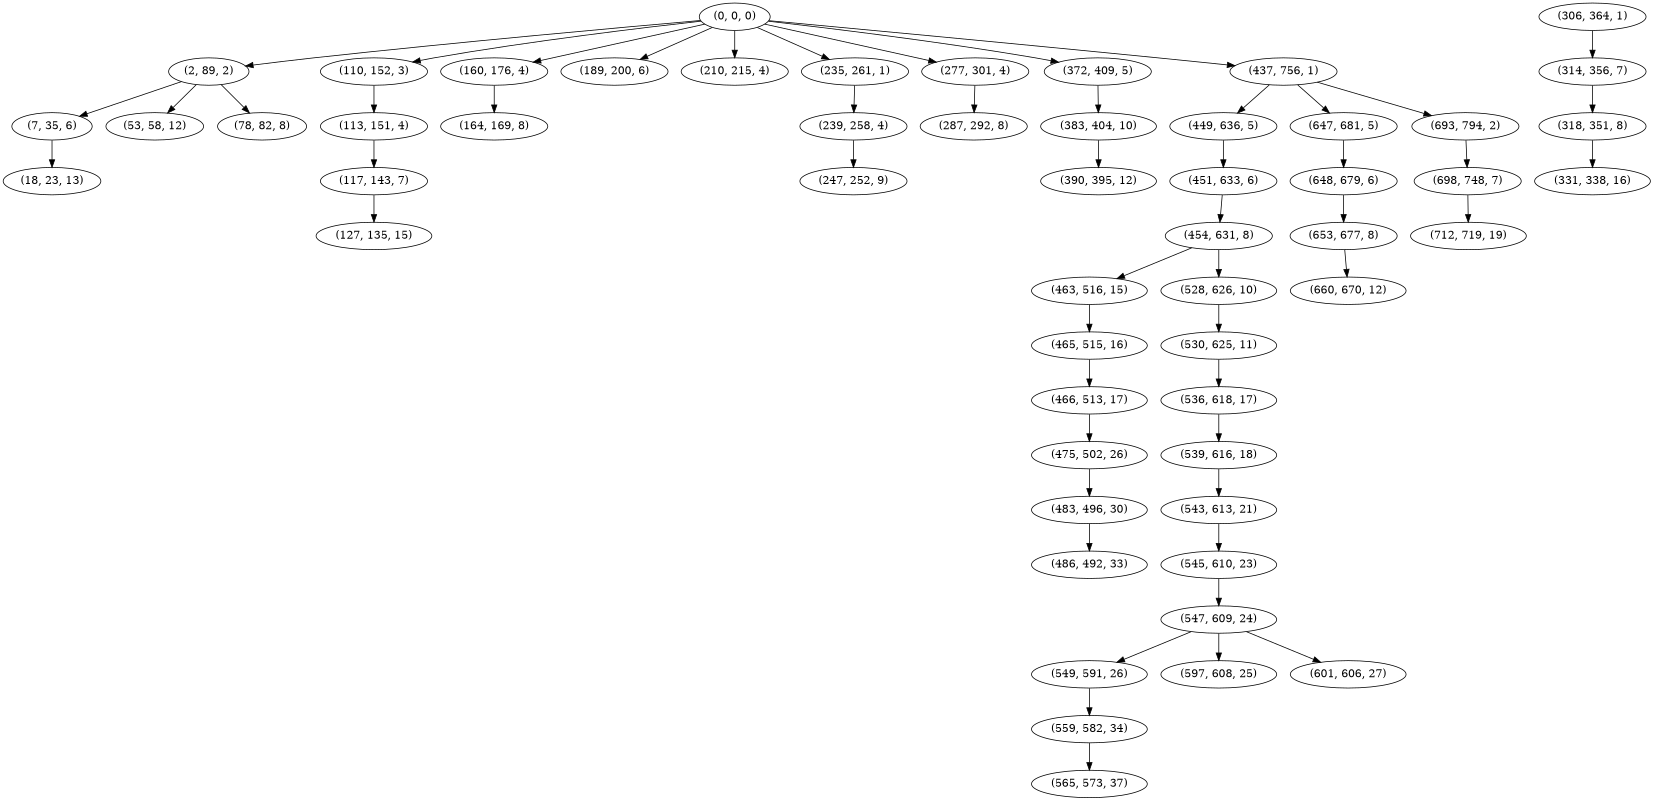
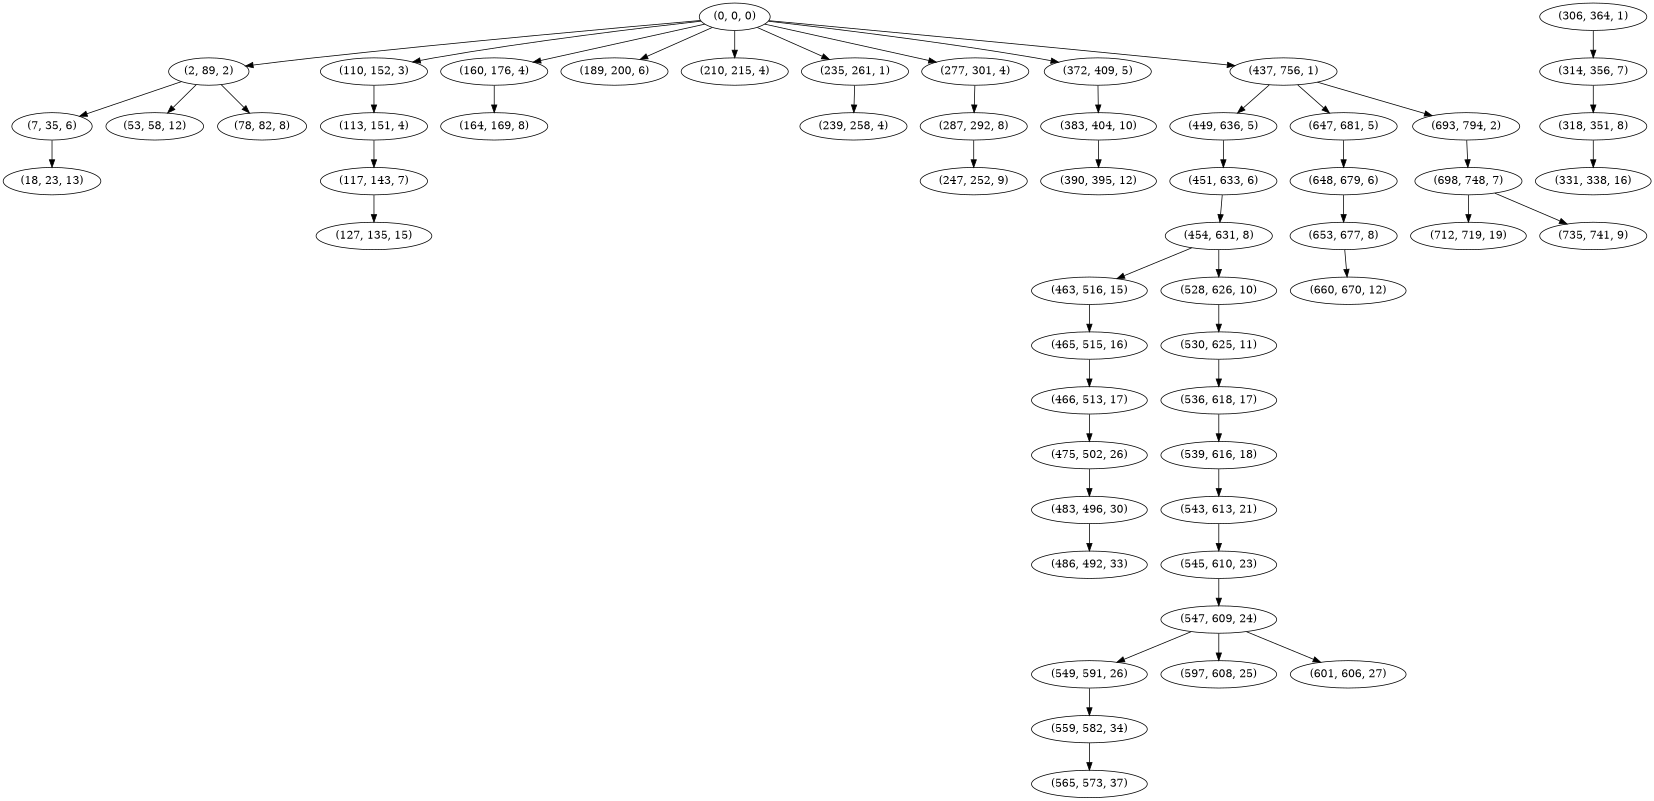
edge "(239, 258, 4)" -> "(247, 252, 9)": now "(287, 292, 8)" -> "(247, 252, 9)"
node "(735, 741, 9)": added
